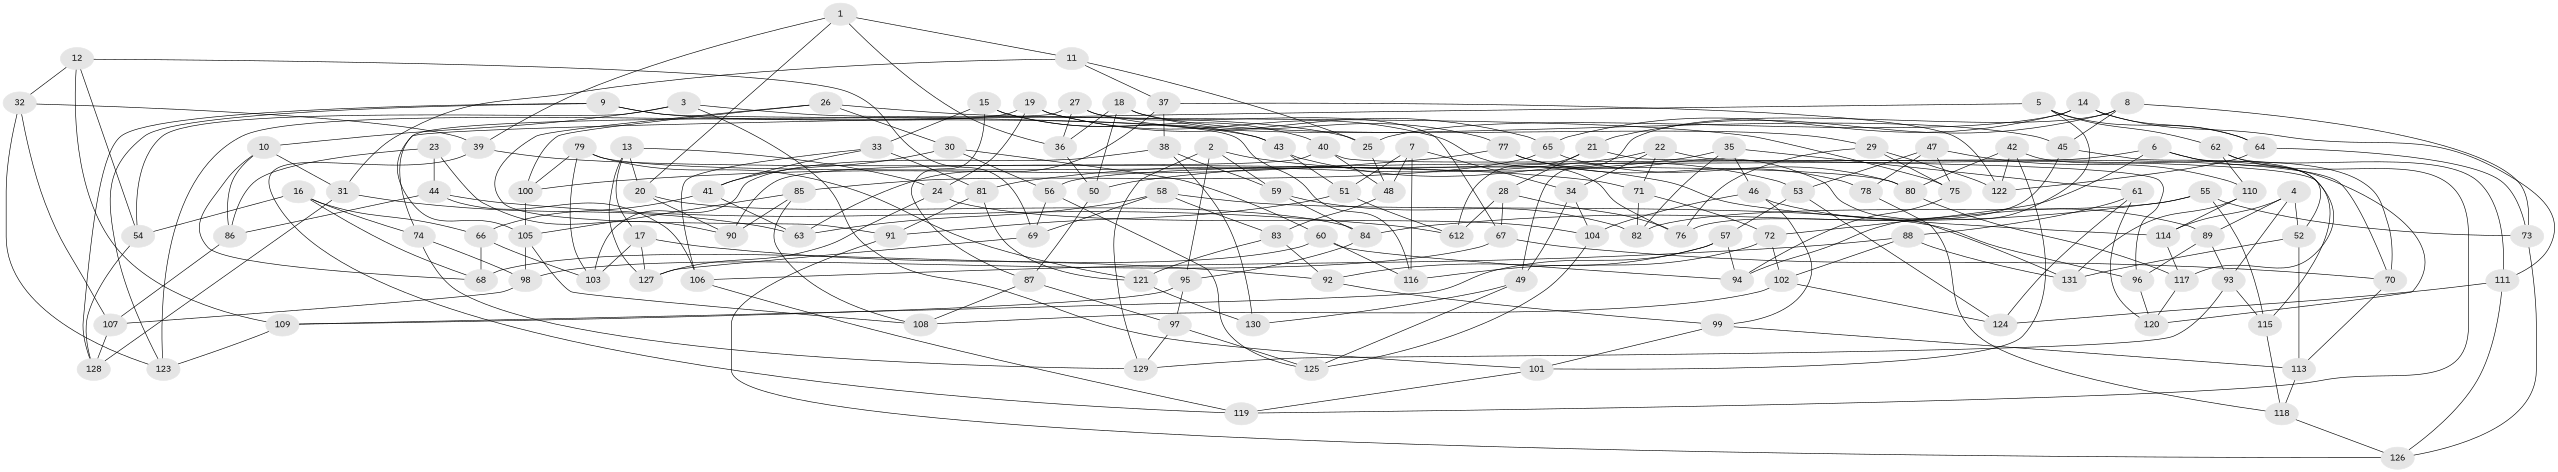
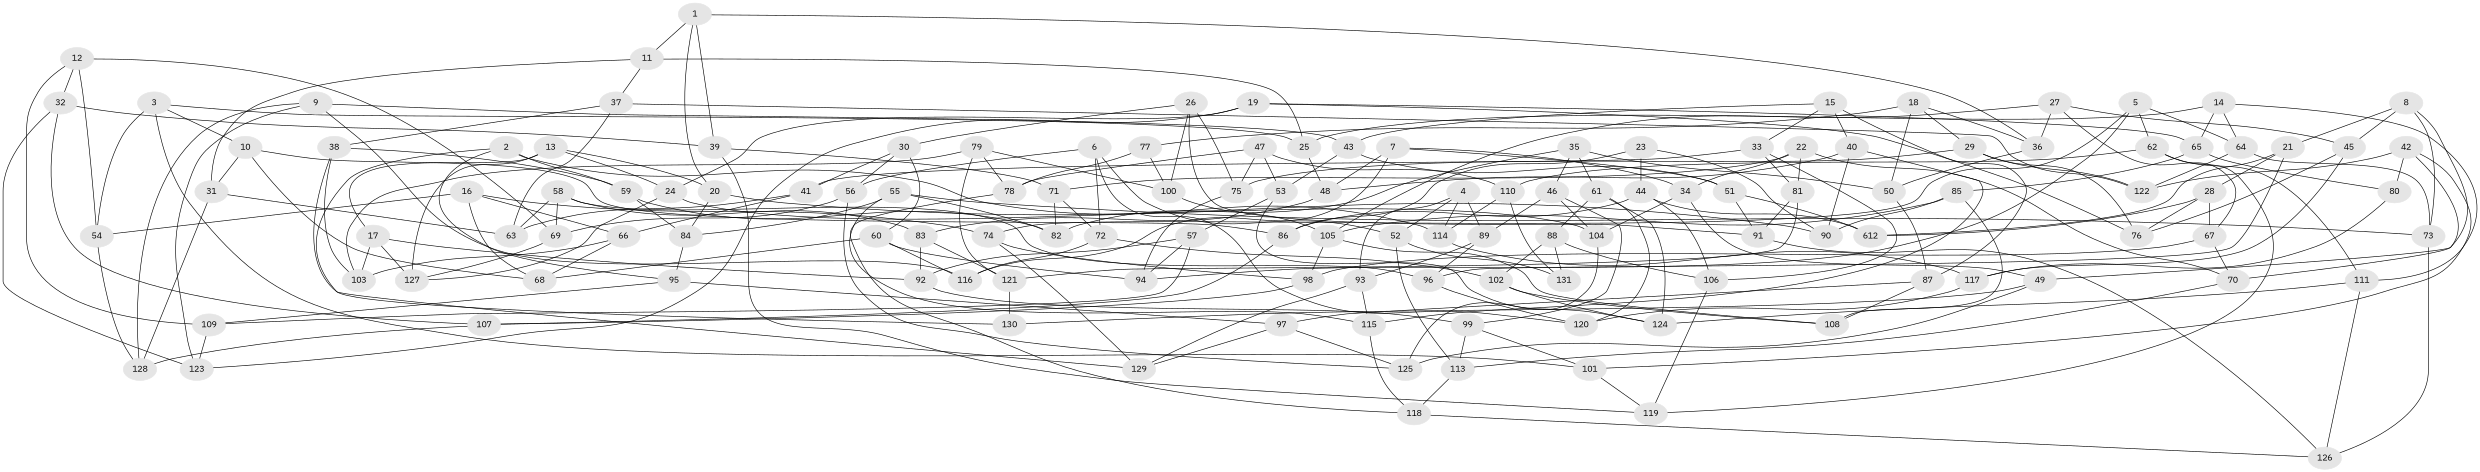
edge "79" -- "80": now "79" -- "78"
edge "77" -- "131": removed
